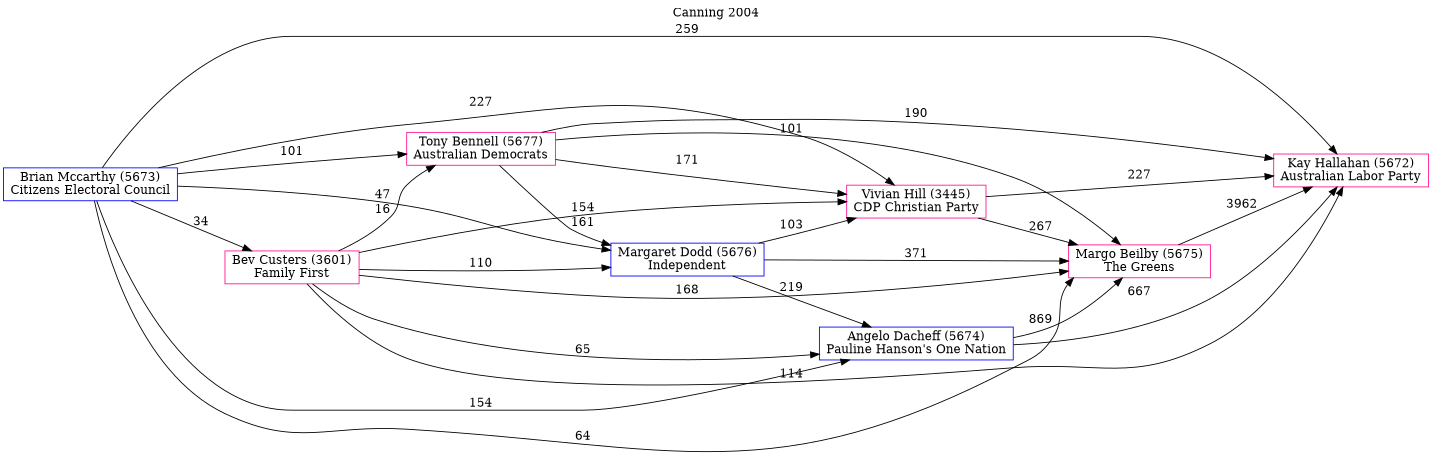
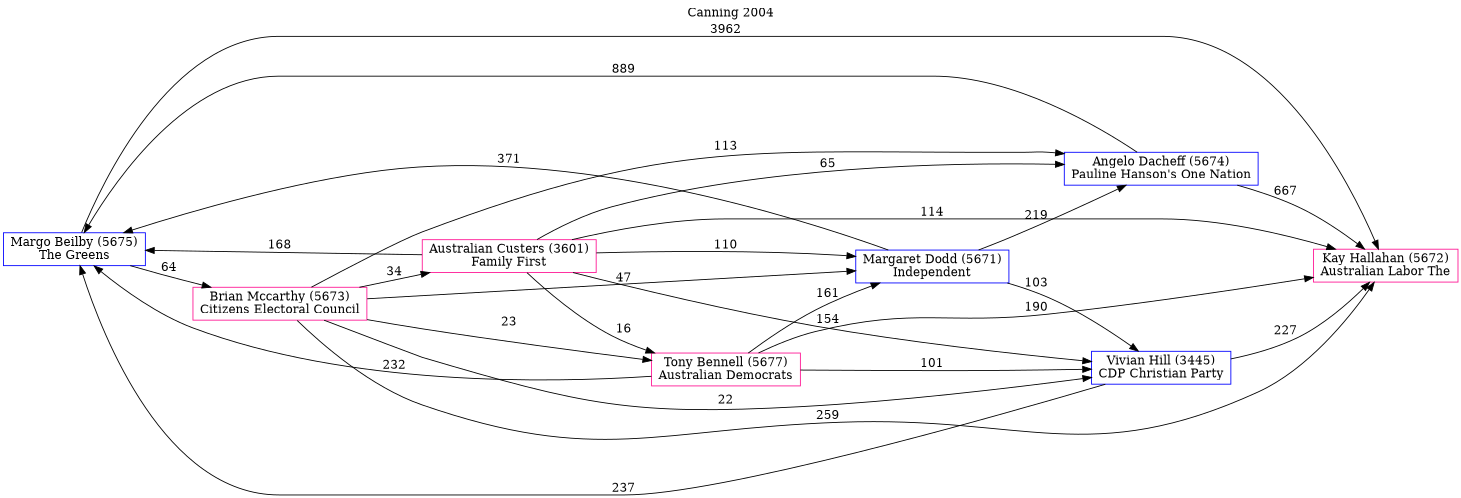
edge "Brian Mccarthy (5673) Citizens Electoral Council" -> "Vivian Hill (3445) CDP Christian Party": label "227" -> "22"
edge "Tony Bennell (5677) Australian Democrats" -> "Margo Beilby (5675) The Greens": label "101" -> "232"
edge "Brian Mccarthy (5673) Citizens Electoral Council" -> "Tony Bennell (5677) Australian Democrats": label "101" -> "23"
edge "Tony Bennell (5677) Australian Democrats" -> "Vivian Hill (3445) CDP Christian Party": label "171" -> "101"
node "Kay Hallahan (5672) Australian Labor Party": label "Kay Hallahan (5672) Australian Labor Party" -> "Kay Hallahan (5672) Australian Labor The"
node "Brian Mccarthy (5673) Citizens Electoral Council": color blue -> deeppink
node "Vivian Hill (3445) CDP Christian Party": color deeppink -> blue
edge "Vivian Hill (3445) CDP Christian Party" -> "Margo Beilby (5675) The Greens": label "267" -> "237"
node "Margaret Dodd (5676) Independent": label "Margaret Dodd (5676) Independent" -> "Margaret Dodd (5671) Independent"
node "Margo Beilby (5675) The Greens": color deeppink -> blue
node "Bev Custers (3601) Family First": label "Bev Custers (3601) Family First" -> "Australian Custers (3601) Family First"
edge "Angelo Dacheff (5674) Pauline Hanson's One Nation" -> "Margo Beilby (5675) The Greens": label "869" -> "889"
edge "Brian Mccarthy (5673) Citizens Electoral Council" -> "Angelo Dacheff (5674) Pauline Hanson's One Nation": label "154" -> "113"
edge "Brian Mccarthy (5673) Citizens Electoral Council" -> "Margo Beilby (5675) The Greens": reversed
